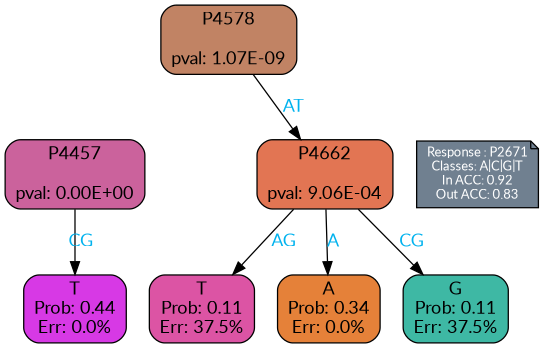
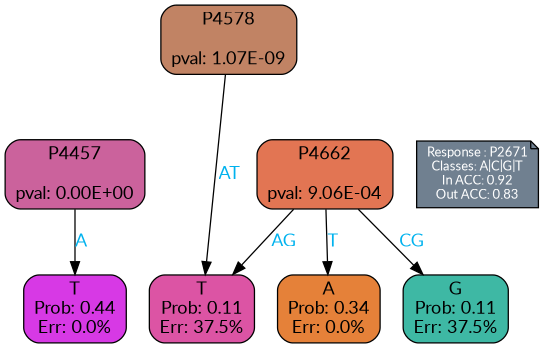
edge "P4578 pval: 1.07E-09" -> "P4662 pval: 9.06E-04": now "P4578 pval: 1.07E-09" -> "T Prob: 0.11 Err: 37.5%"
edge "P4457 pval: 0.00E+00" -> "T Prob: 0.44 Err: 0.0%": label "CG" -> "A"
edge "P4662 pval: 9.06E-04" -> "A Prob: 0.34 Err: 0.0%": label "A" -> "T"
